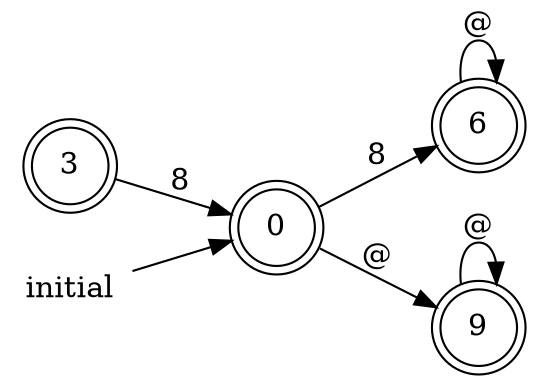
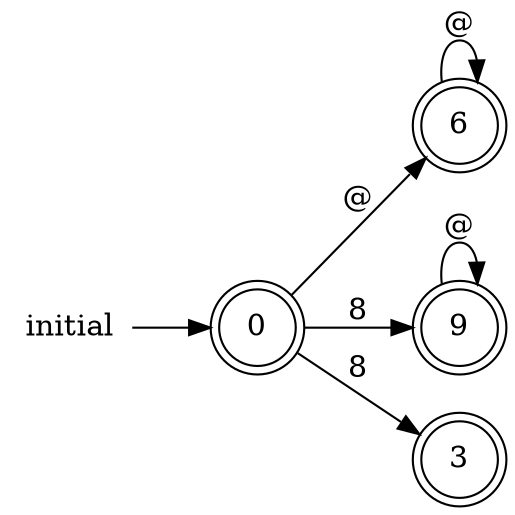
edge "0" -> "6": label "8" -> "@"
edge "3" -> "0": reversed
edge "0" -> "9": label "@" -> "8"
